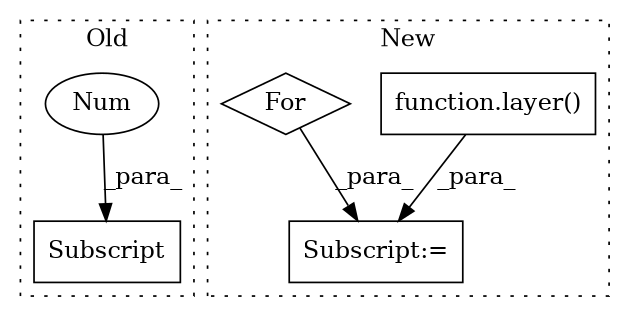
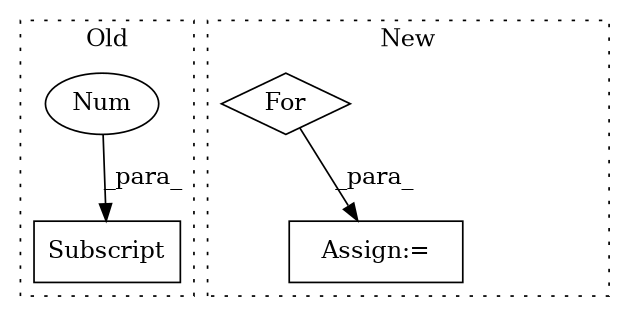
node "function.layer()": removed
node "Subscript:=": label "Subscript:=" -> "Assign:="
